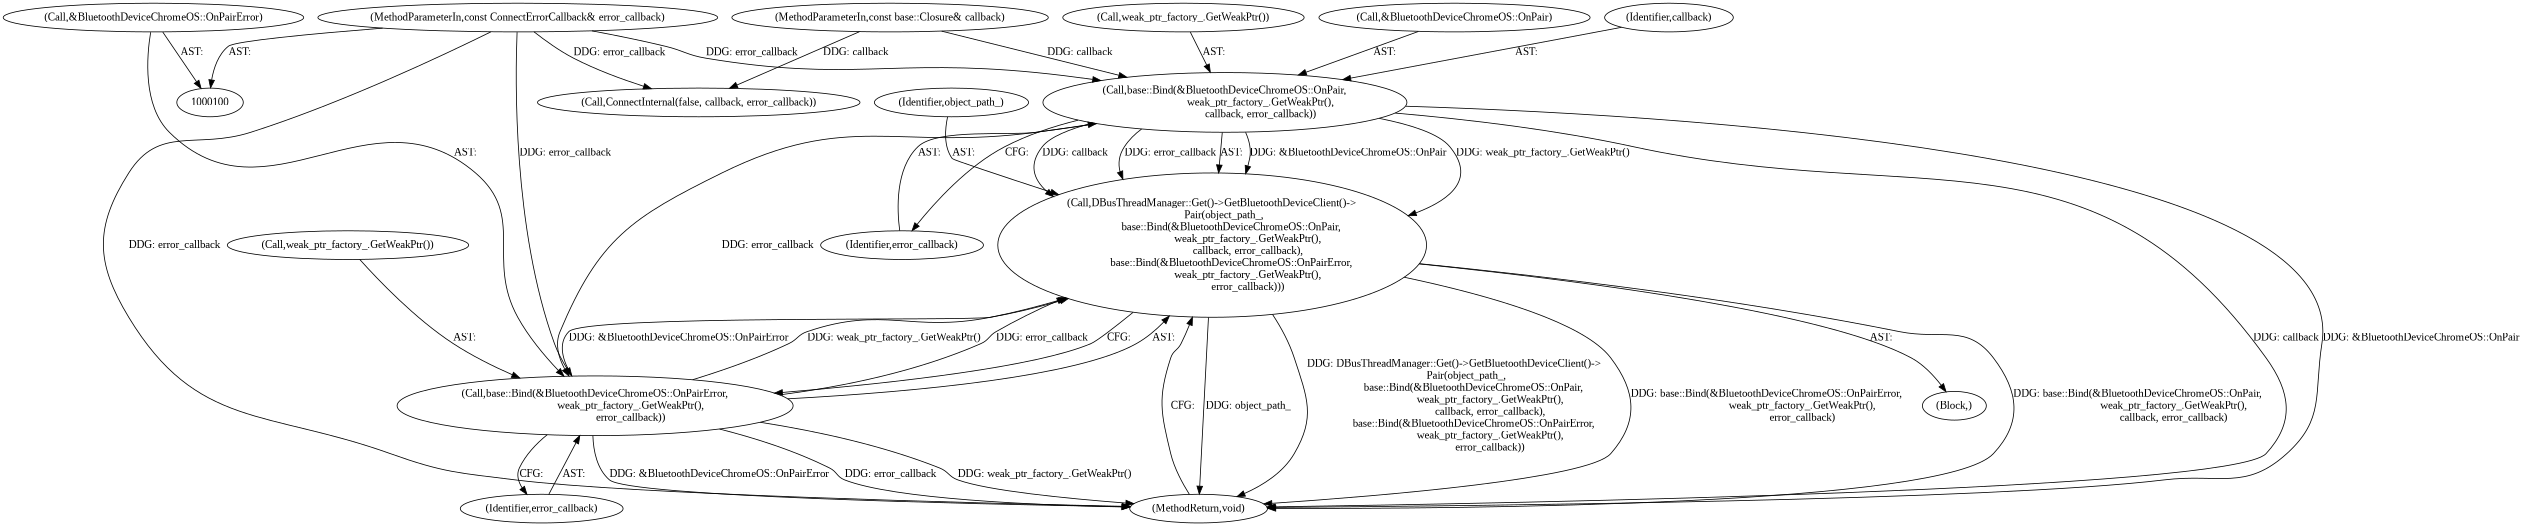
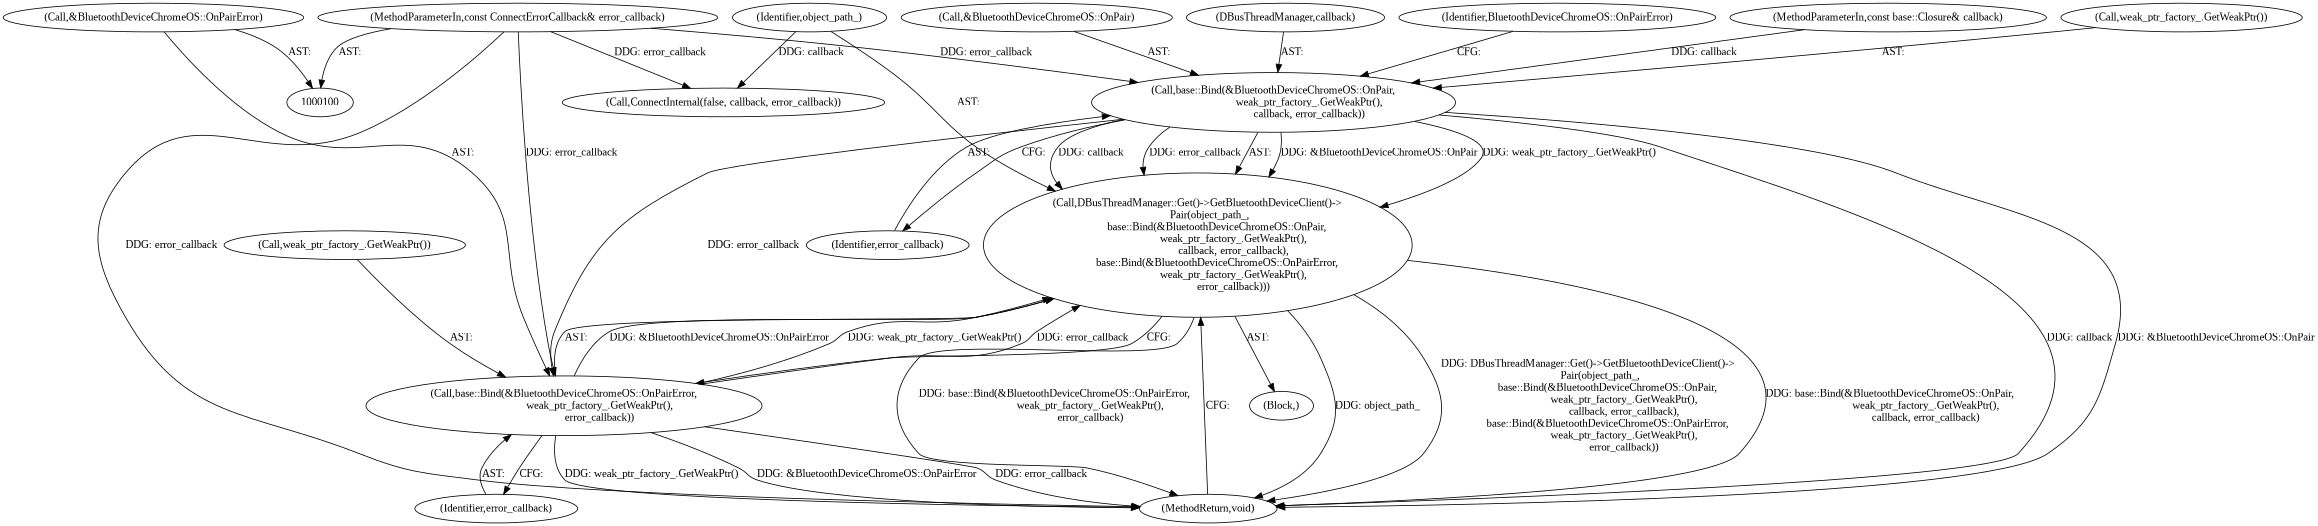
node "(Identifier,BluetoothDeviceChromeOS::OnPairError)": added
node "(Identifier,callback)": label "(Identifier,callback)" -> "(DBusThreadManager,callback)"
edge "(MethodParameterIn,const base::Closure& callback)" -> "(Call,ConnectInternal(false, callback, error_callback))": now "(Identifier,object_path_)" -> "(Call,ConnectInternal(false, callback, error_callback))"
